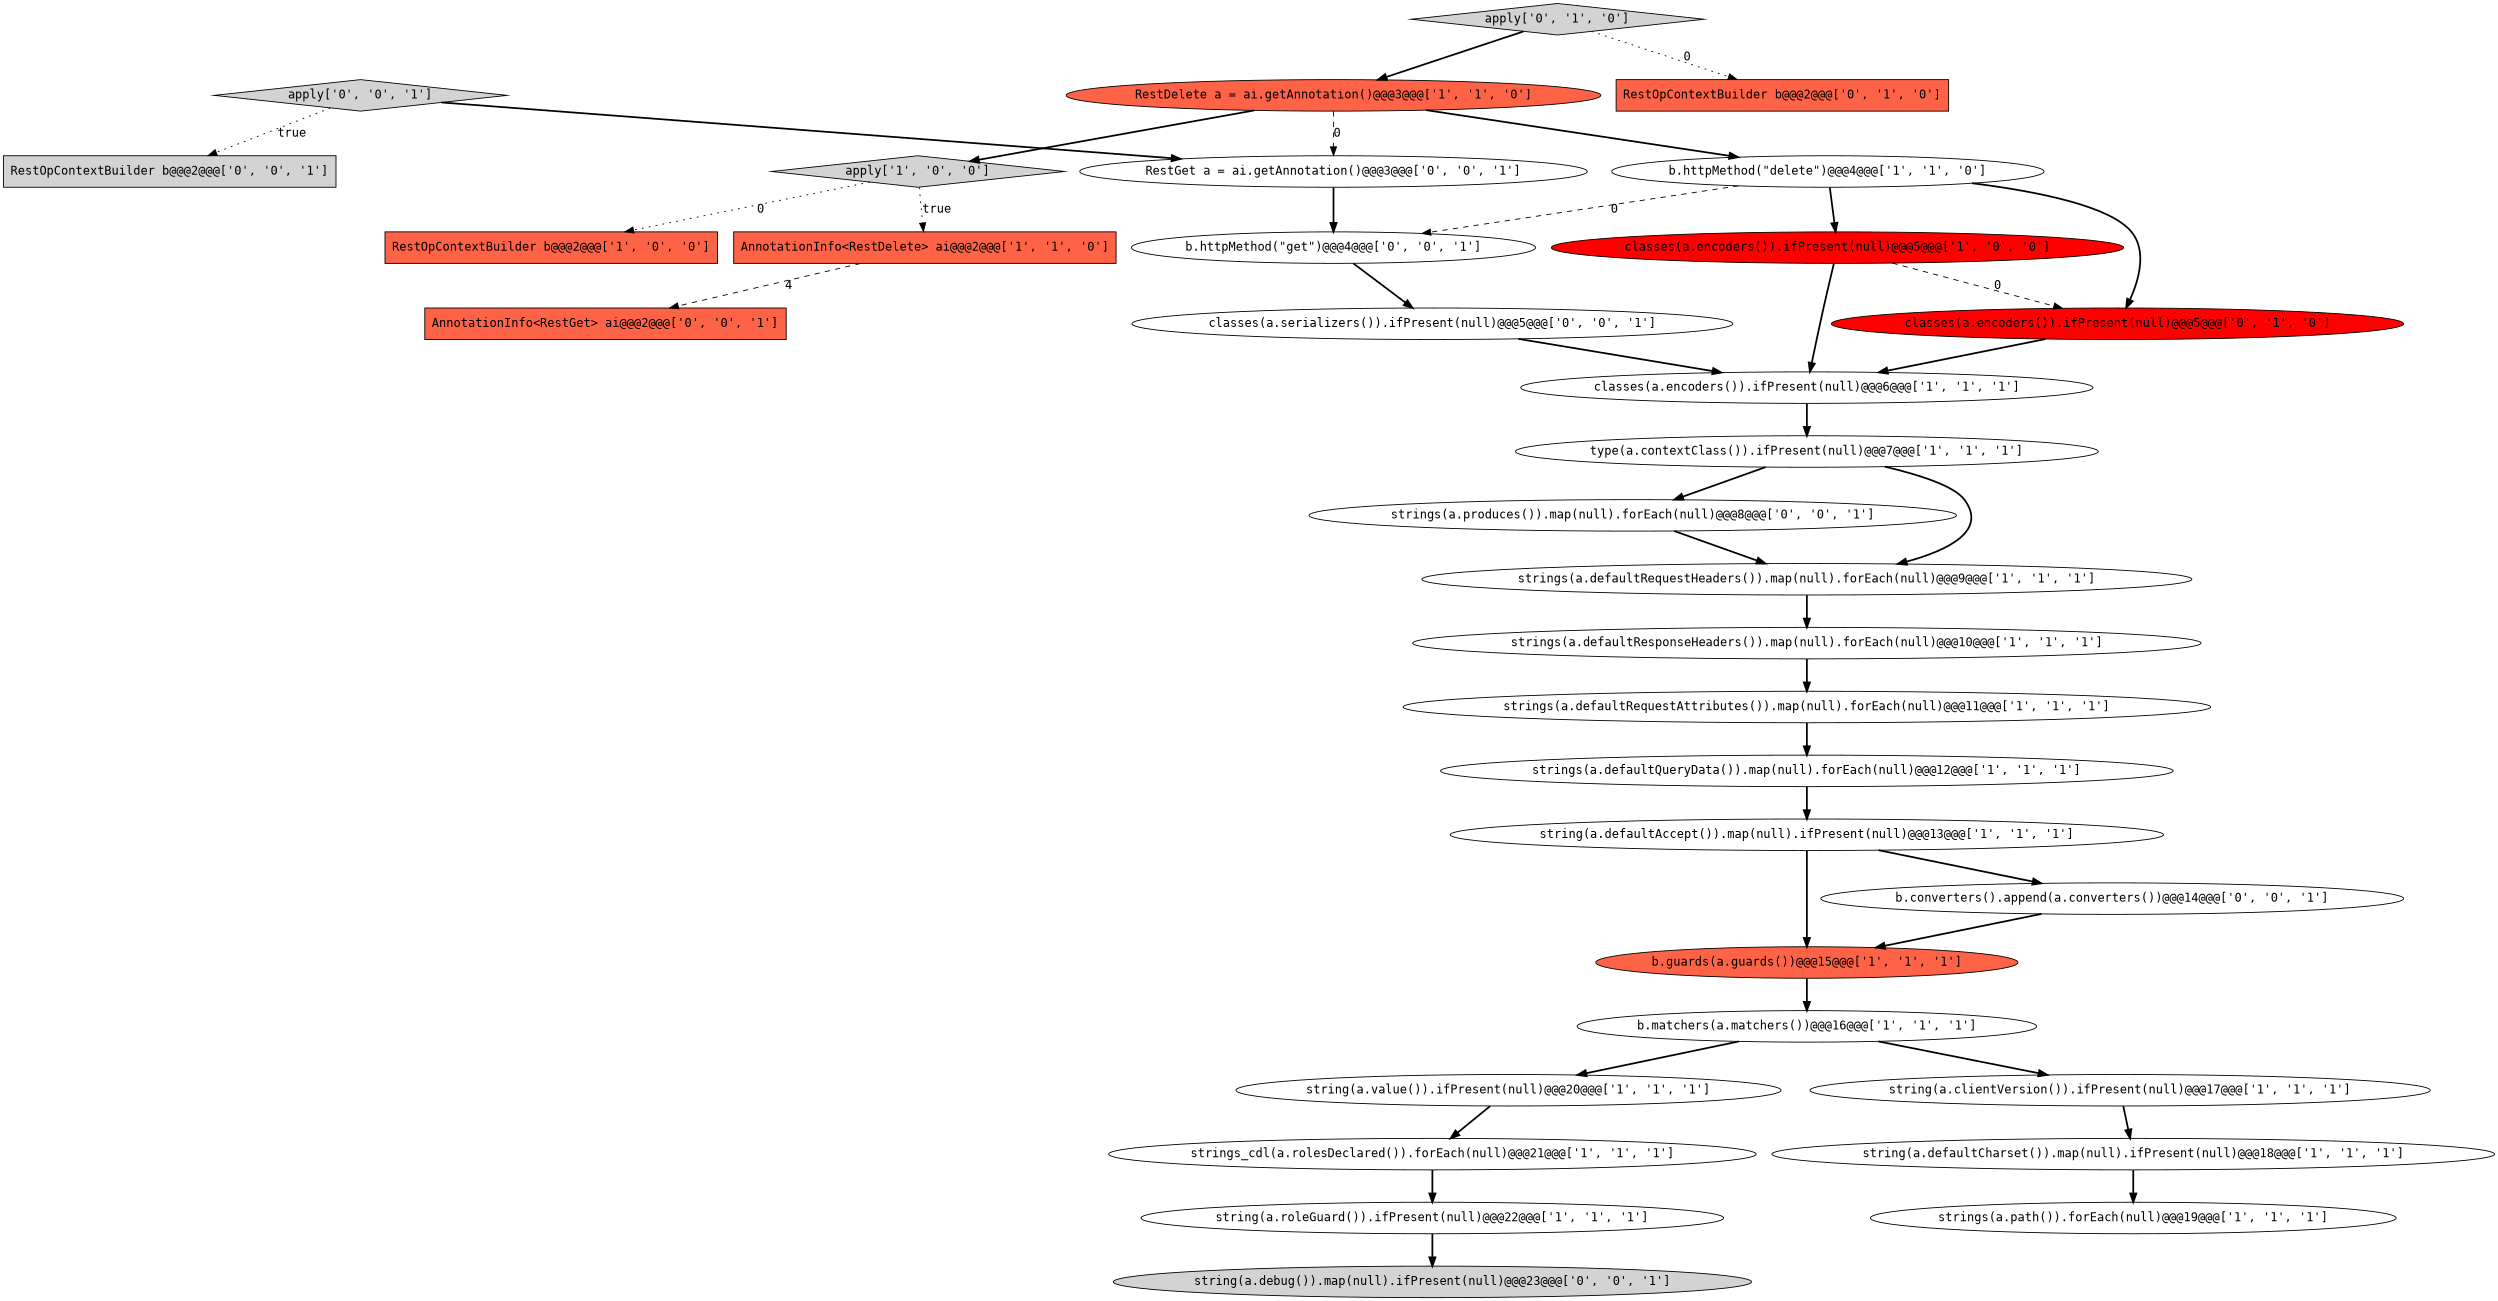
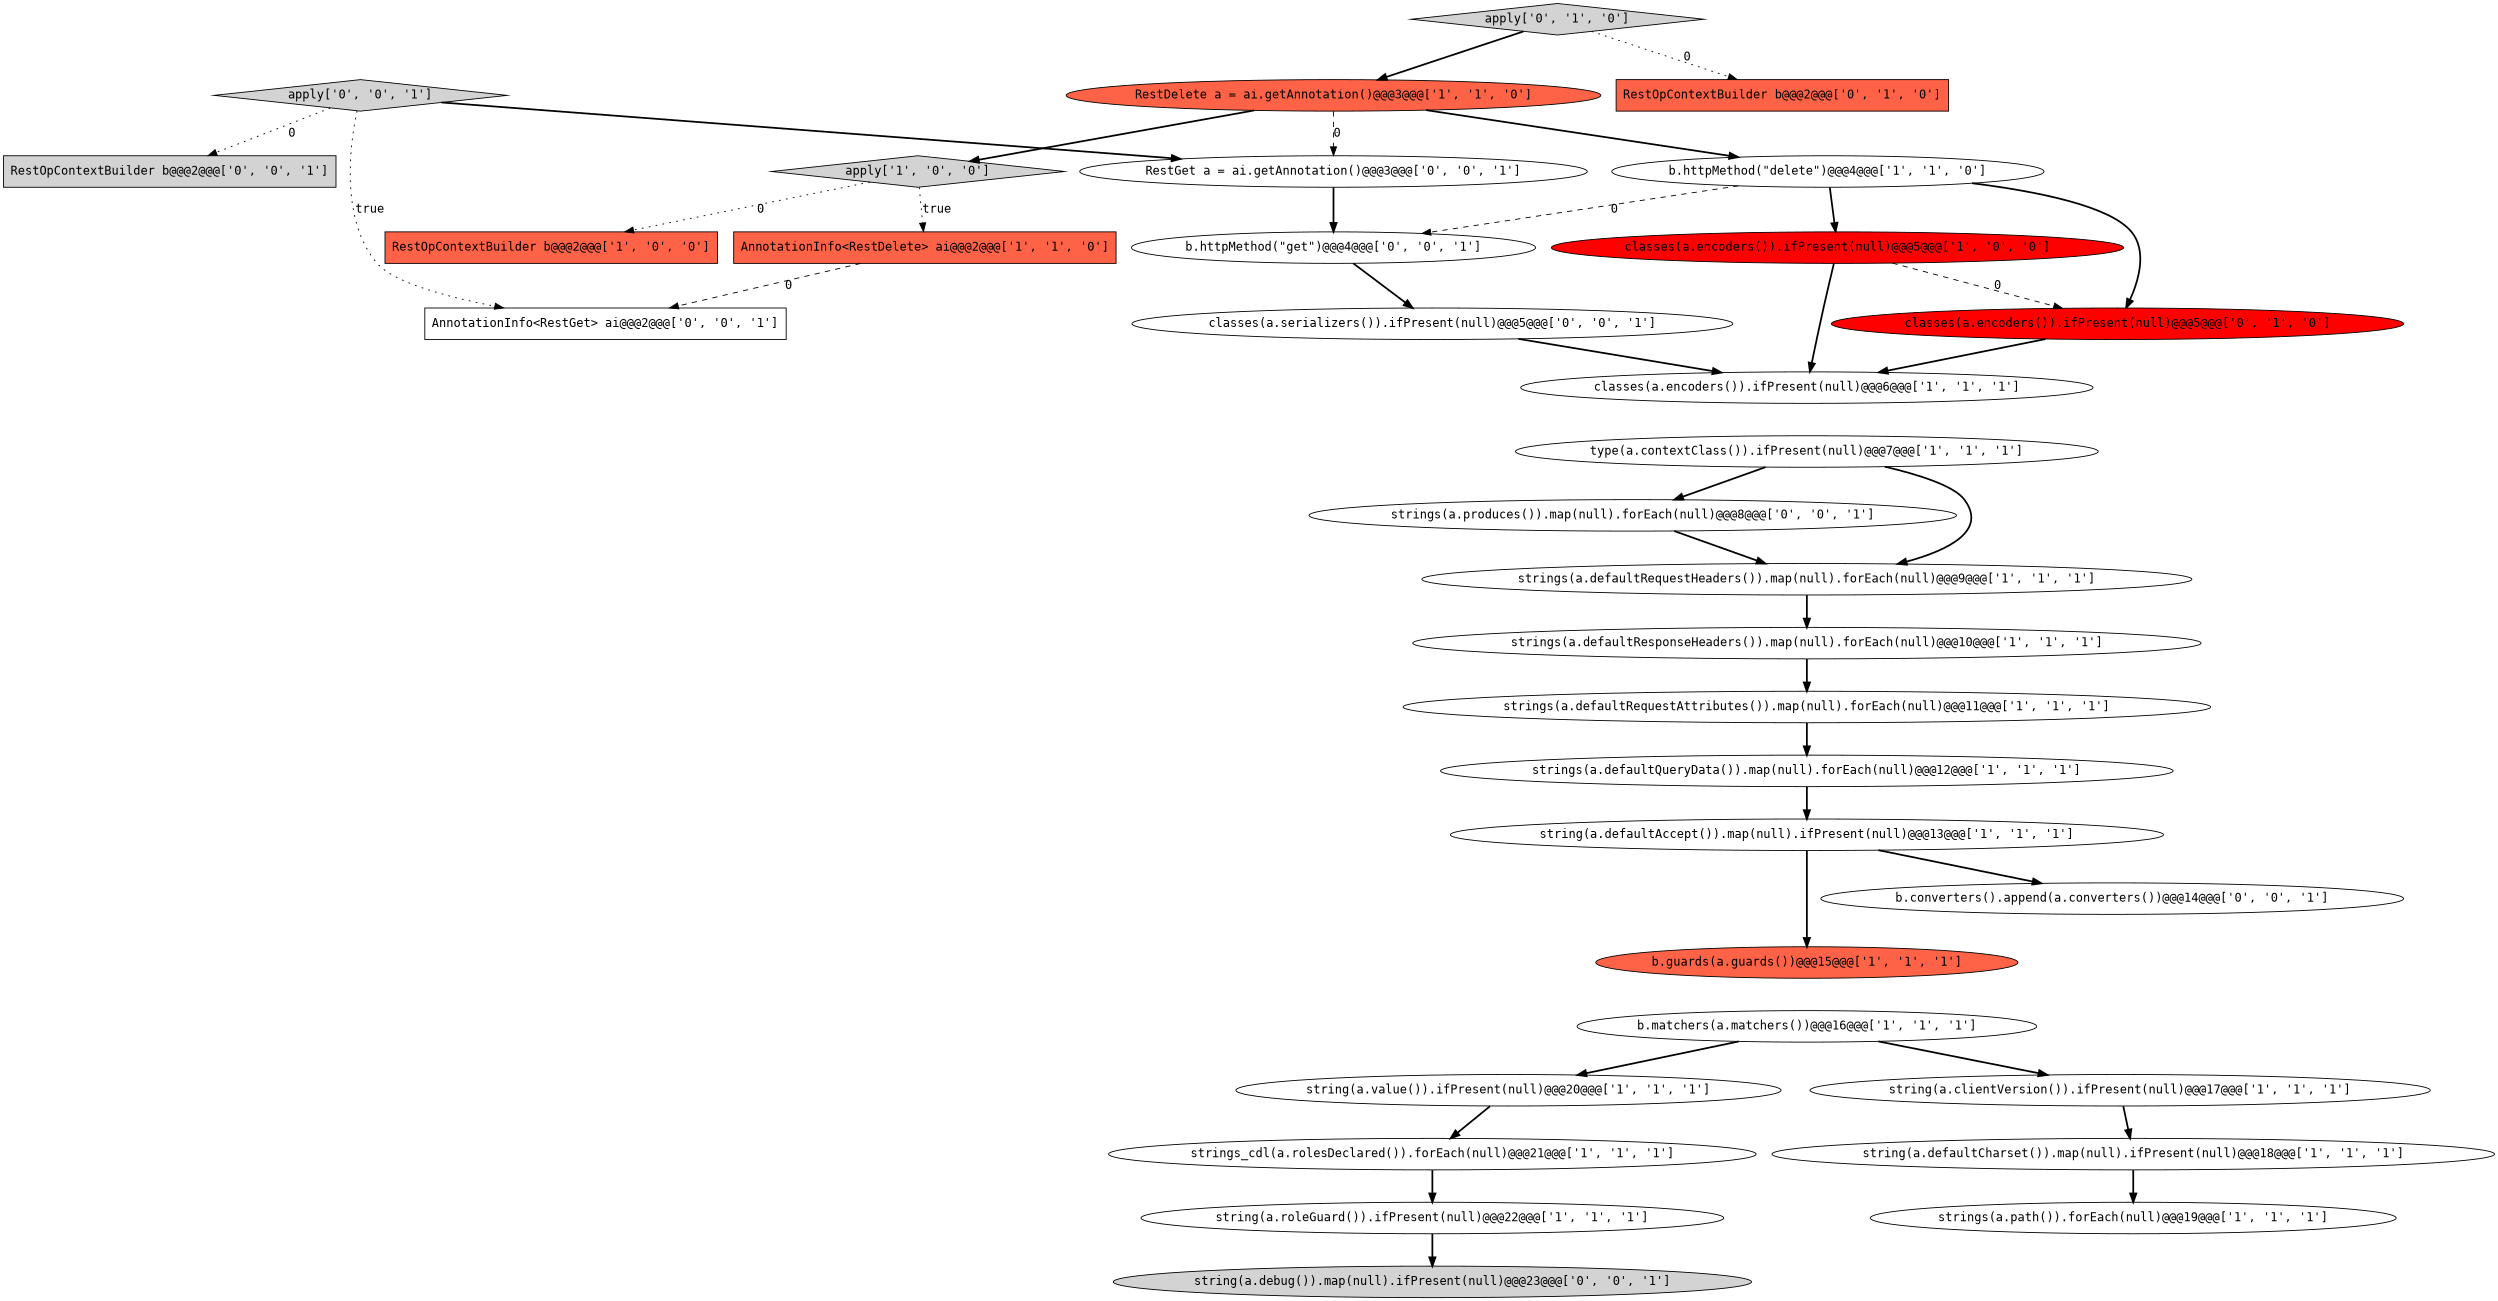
edge "apply['0', '0', '1']" -> "RestOpContextBuilder b@@@2@@@['0', '0', '1']": label "true" -> "0"
edge "apply['0', '0', '1']" -> "AnnotationInfo<RestGet> ai@@@2@@@['0', '0', '1']": added, label "true"
edge "AnnotationInfo<RestDelete> ai@@@2@@@['1', '1', '0']" -> "AnnotationInfo<RestGet> ai@@@2@@@['0', '0', '1']": label "4" -> "0"
node "AnnotationInfo<RestGet> ai@@@2@@@['0', '0', '1']": fillcolor tomato -> white
edge "classes(a.encoders()).ifPresent(null)@@@6@@@['1', '1', '1']" -> "type(a.contextClass()).ifPresent(null)@@@7@@@['1', '1', '1']": removed
edge "b.converters().append(a.converters())@@@14@@@['0', '0', '1']" -> "b.guards(a.guards())@@@15@@@['1', '1', '1']": removed
edge "b.guards(a.guards())@@@15@@@['1', '1', '1']" -> "b.matchers(a.matchers())@@@16@@@['1', '1', '1']": removed
